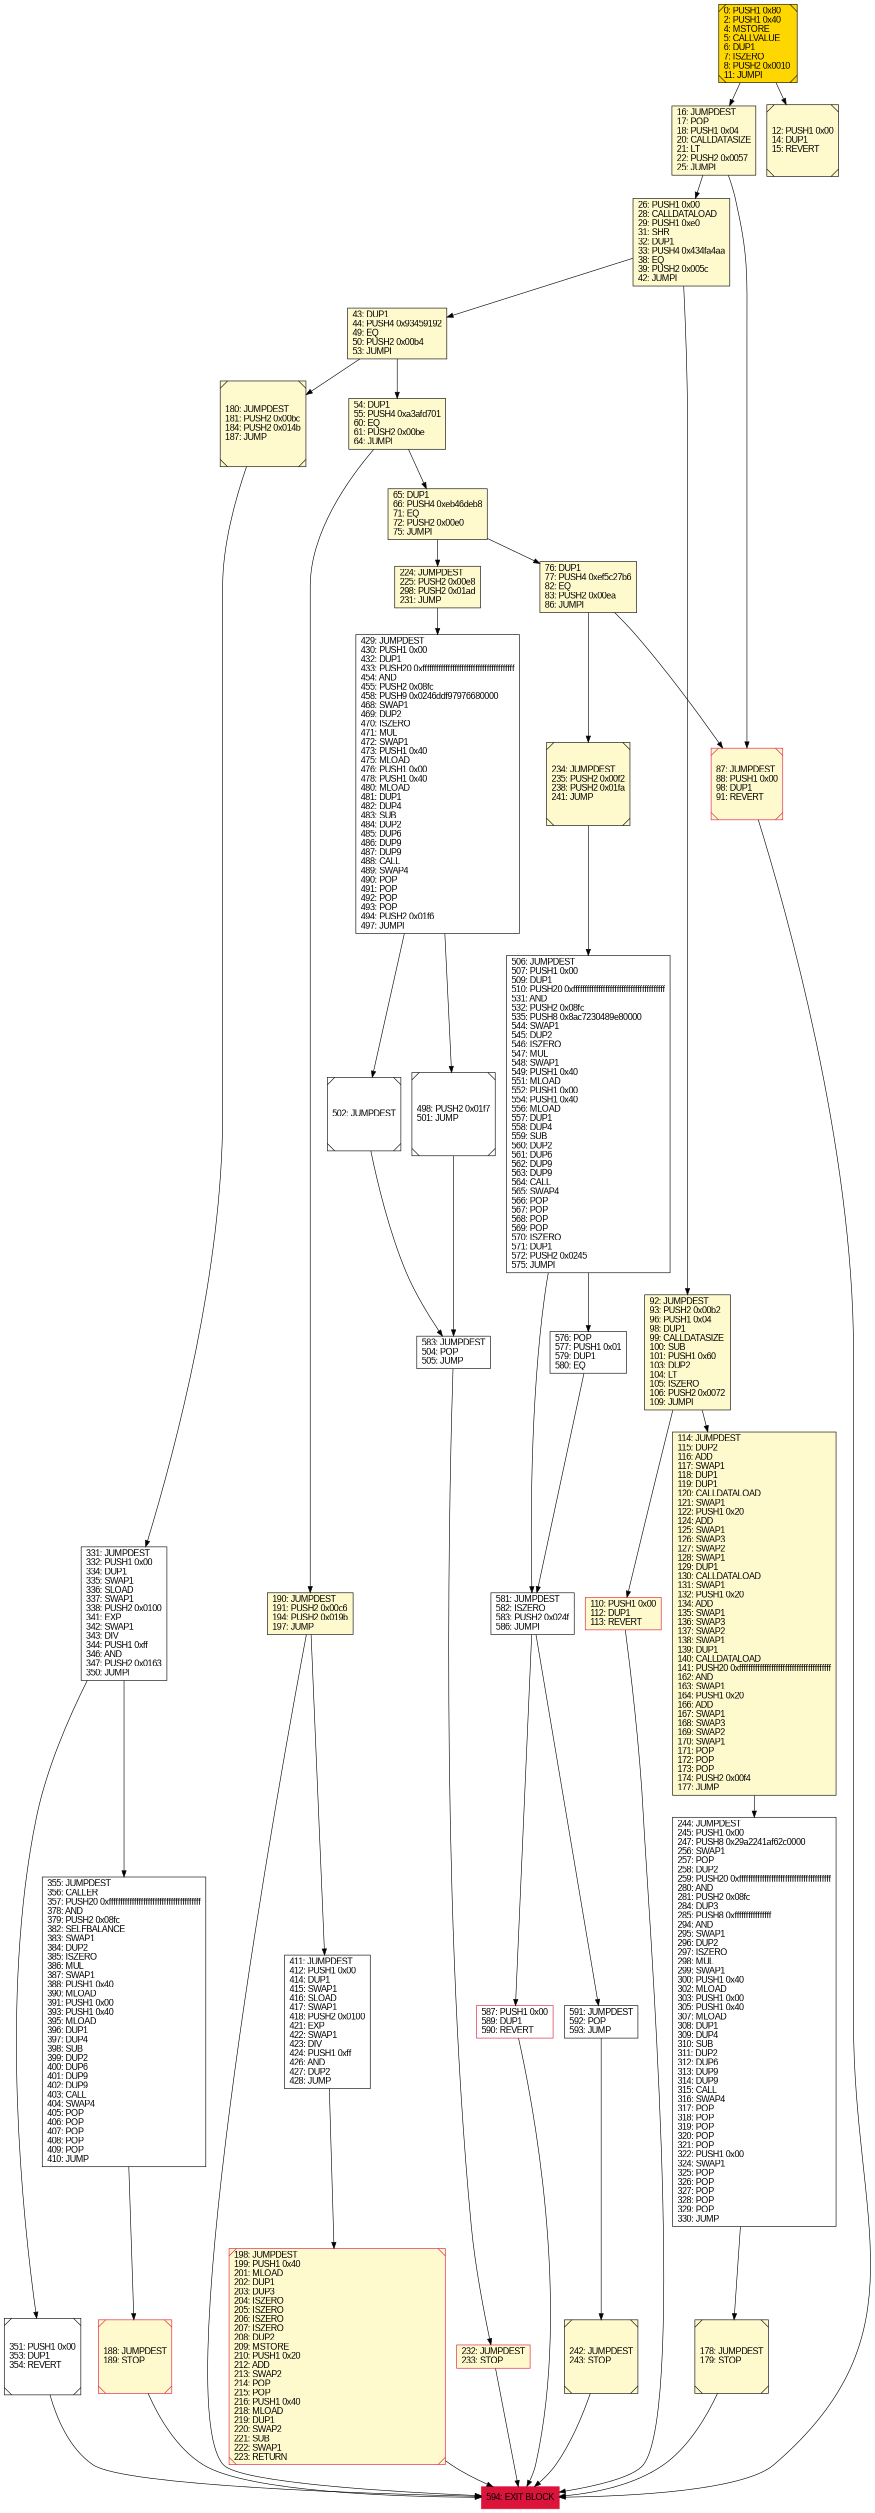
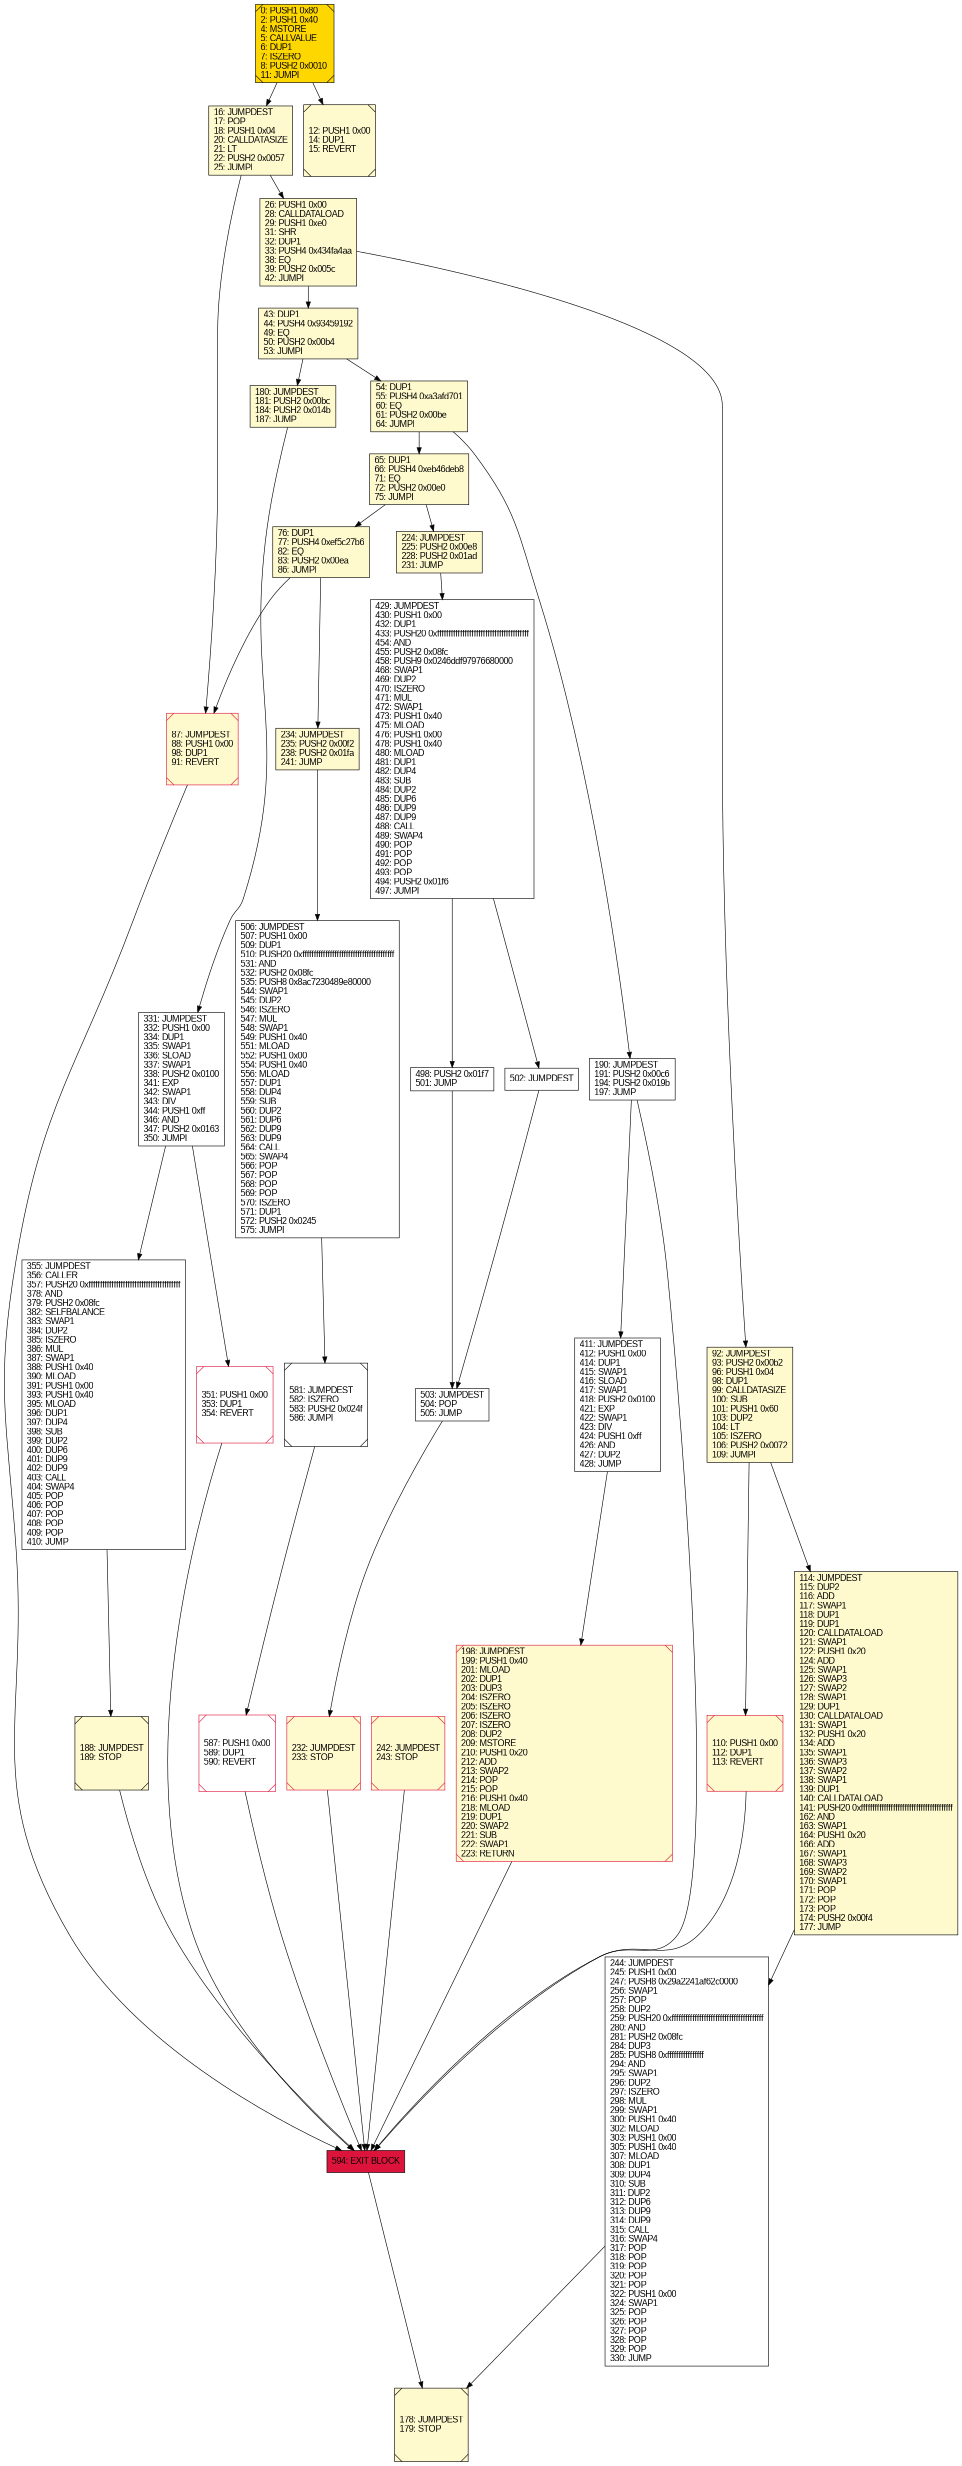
node "180: JUMPDEST 181: PUSH2 0x00bc 184: PUSH2 0x014b 187: JUMP": shape Msquare -> box
node "224: JUMPDEST 225: PUSH2 0x00e8 298: PUSH2 0x01ad 231: JUMP": label "224: JUMPDEST 225: PUSH2 0x00e8 298: PUSH2 0x01ad 231: JUMP" -> "224: JUMPDEST 225: PUSH2 0x00e8 228: PUSH2 0x01ad 231: JUMP"
node "234: JUMPDEST 235: PUSH2 0x00f2 238: PUSH2 0x01fa 241: JUMP": shape Msquare -> box
node "502: JUMPDEST": shape Msquare -> box
node "498: PUSH2 0x01f7 501: JUMP": shape Msquare -> box
node "583: JUMPDEST 504: POP 505: JUMP": label "583: JUMPDEST 504: POP 505: JUMP" -> "503: JUMPDEST 504: POP 505: JUMP"
node "576: POP 577: PUSH1 0x01 579: DUP1 580: EQ": removed
node "190: JUMPDEST 191: PUSH2 0x00c6 194: PUSH2 0x019b 197: JUMP": fillcolor lemonchiffon -> white
node "581: JUMPDEST 582: ISZERO 583: PUSH2 0x024f 586: JUMPI": shape box -> Msquare
node "110: PUSH1 0x00 112: DUP1 113: REVERT": shape box -> Msquare
node "587: PUSH1 0x00 589: DUP1 590: REVERT": shape box -> Msquare
node "591: JUMPDEST 592: POP 593: JUMP": removed
node "351: PUSH1 0x00 353: DUP1 354: REVERT": color black -> crimson
node "188: JUMPDEST 189: STOP": color crimson -> black
node "232: JUMPDEST 233: STOP": shape box -> Msquare
node "242: JUMPDEST 243: STOP": color black -> crimson
edge "178: JUMPDEST 179: STOP" -> "594: EXIT BLOCK": reversed
node "594: EXIT BLOCK": color crimson -> black
